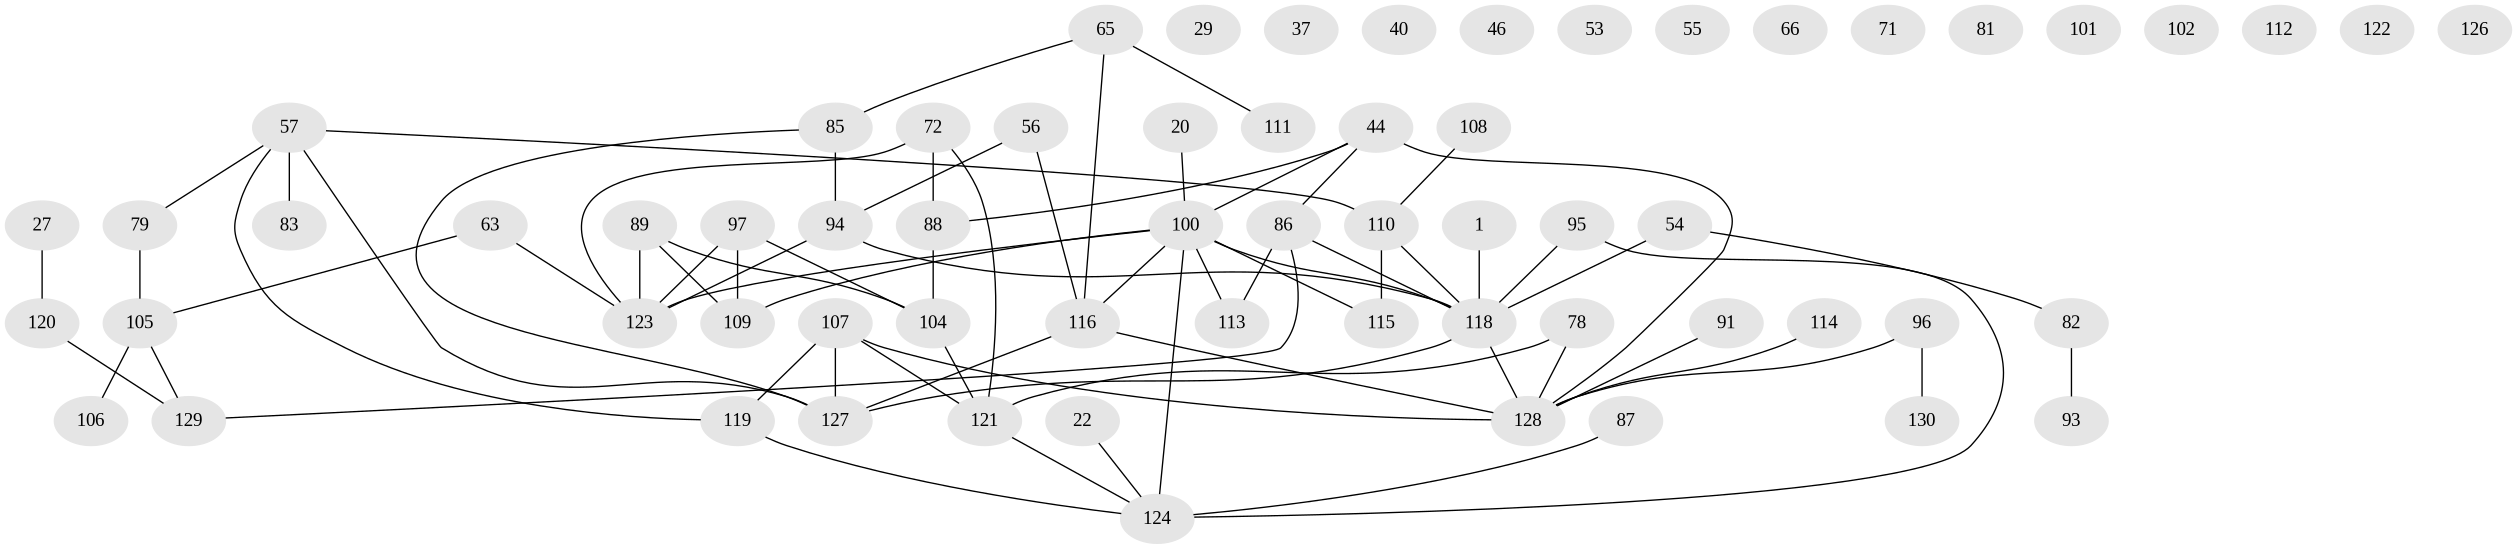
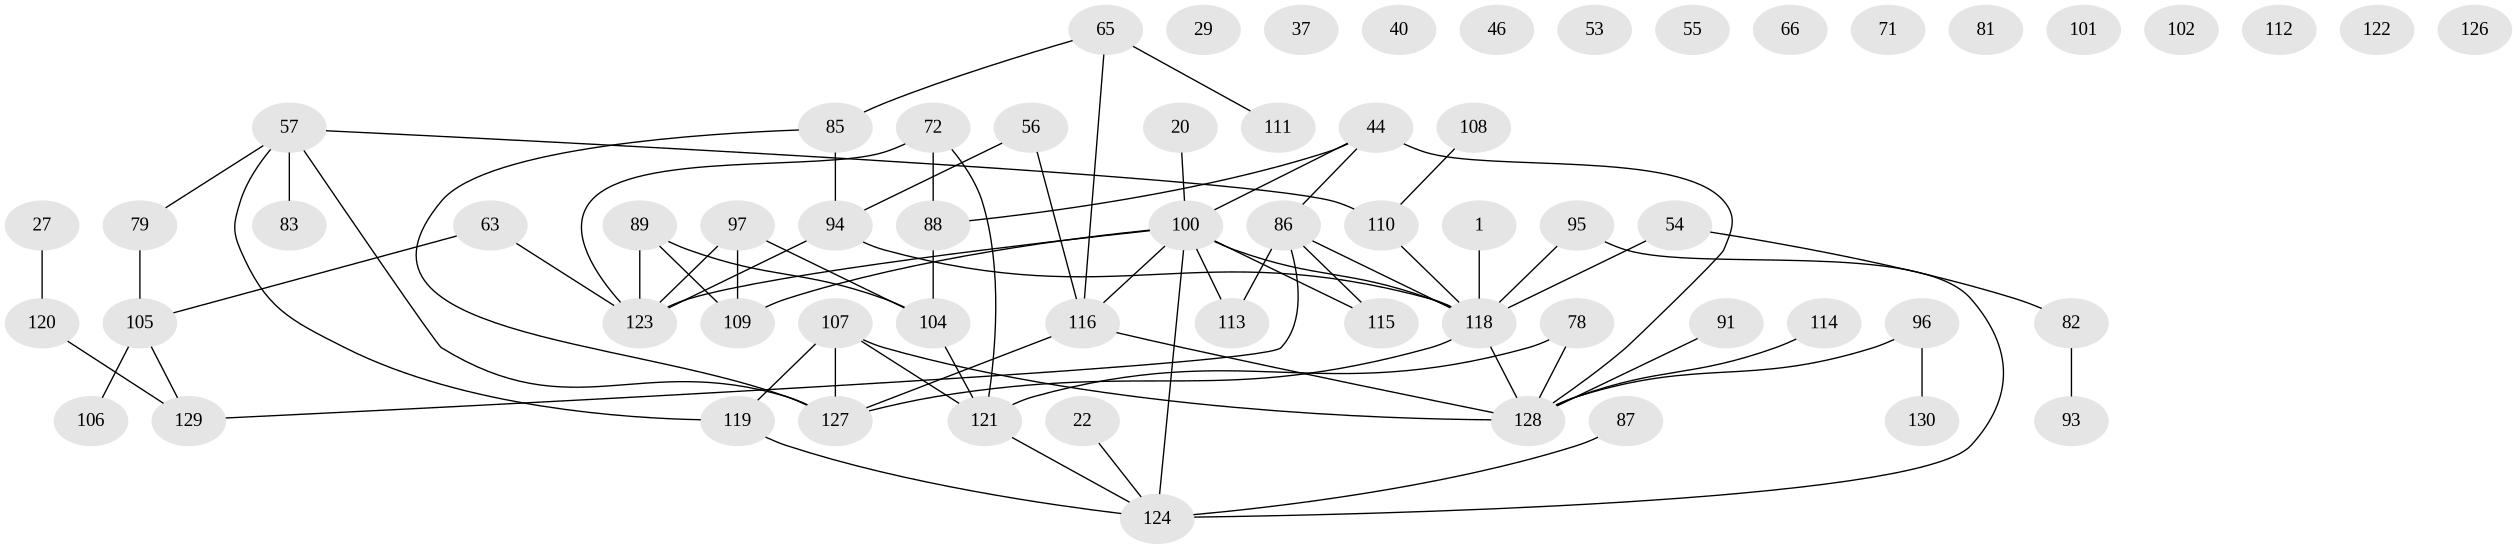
edge "110" -- "115": now "86" -- "115"
